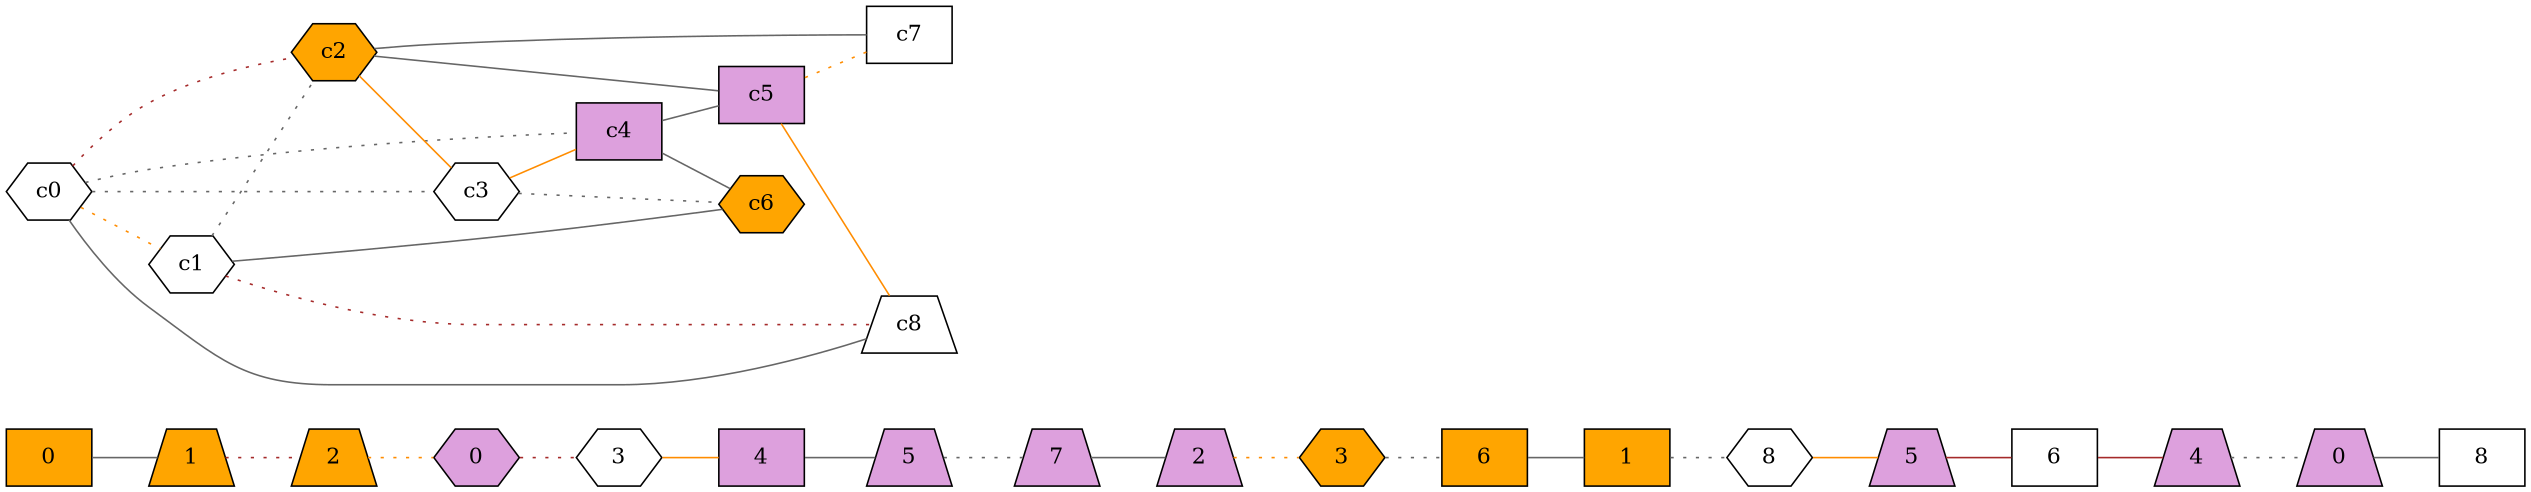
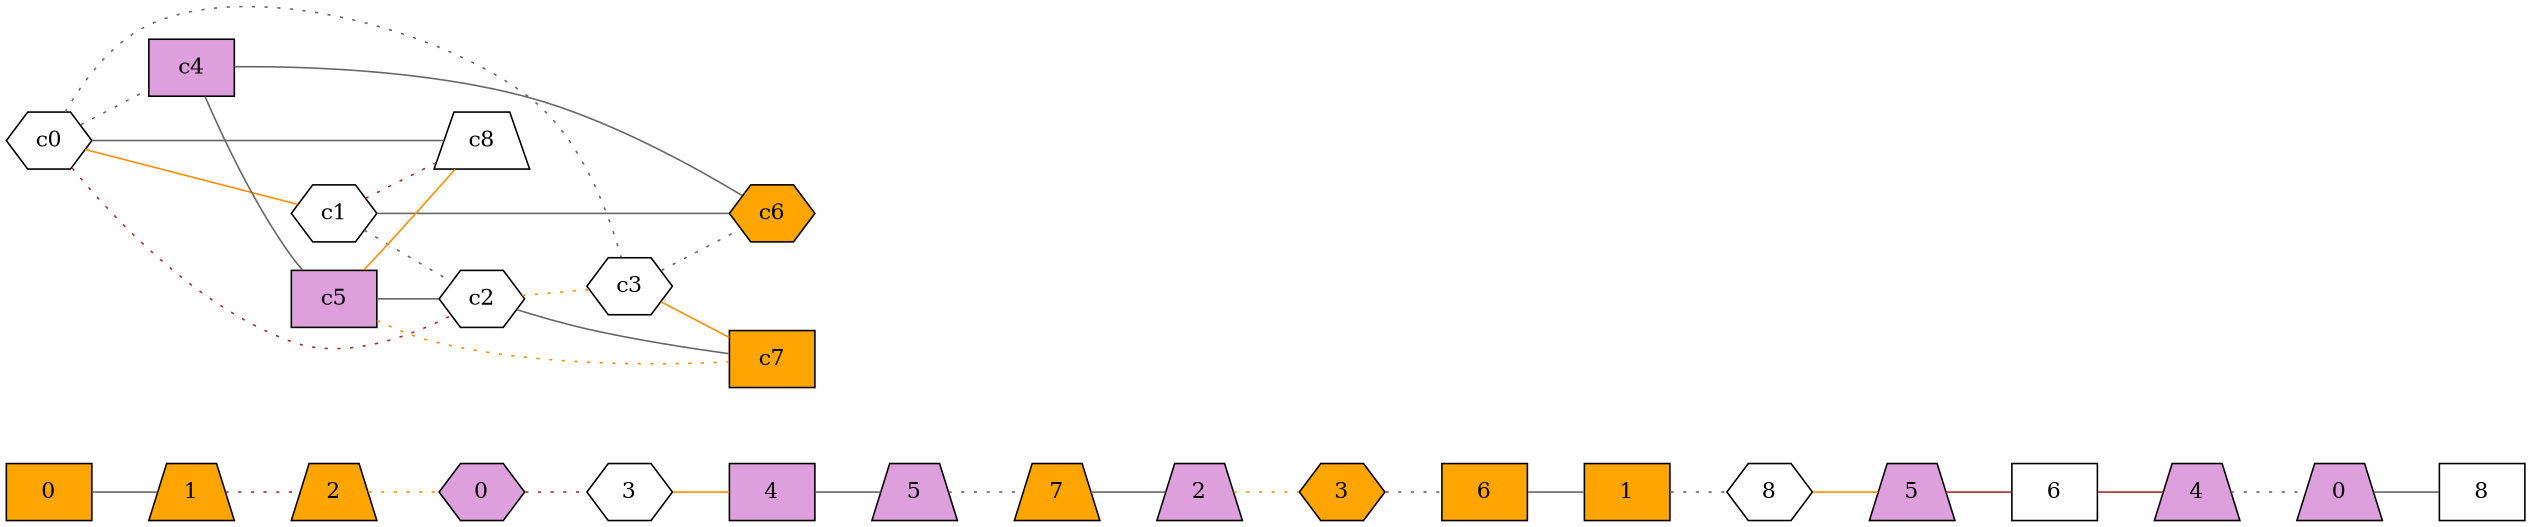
node "c7": fillcolor white -> orange
node "c2": fillcolor orange -> white
edge "c2" -- "c3": style solid -> dotted
edge "c4" -- "c3": now "c7" -- "c3"
edge "c0" -- "c1": style dotted -> solid
node "7": fillcolor plum -> orange
